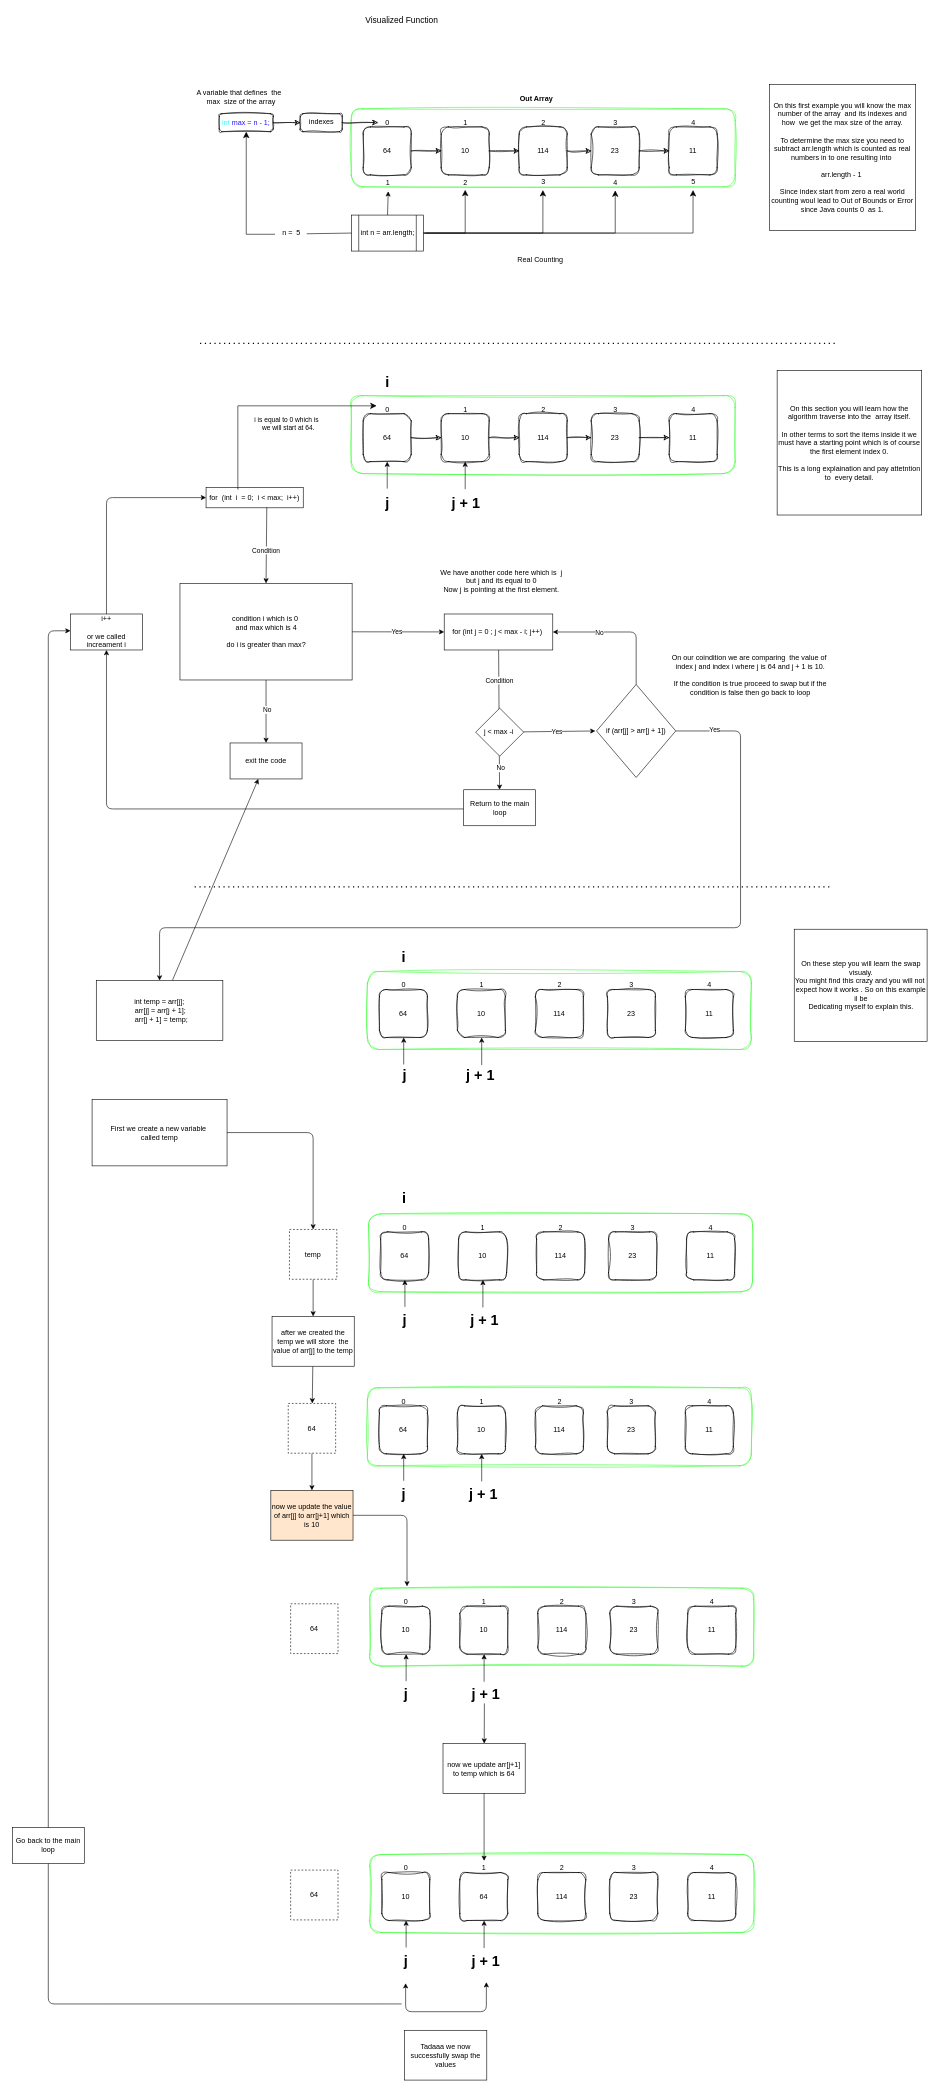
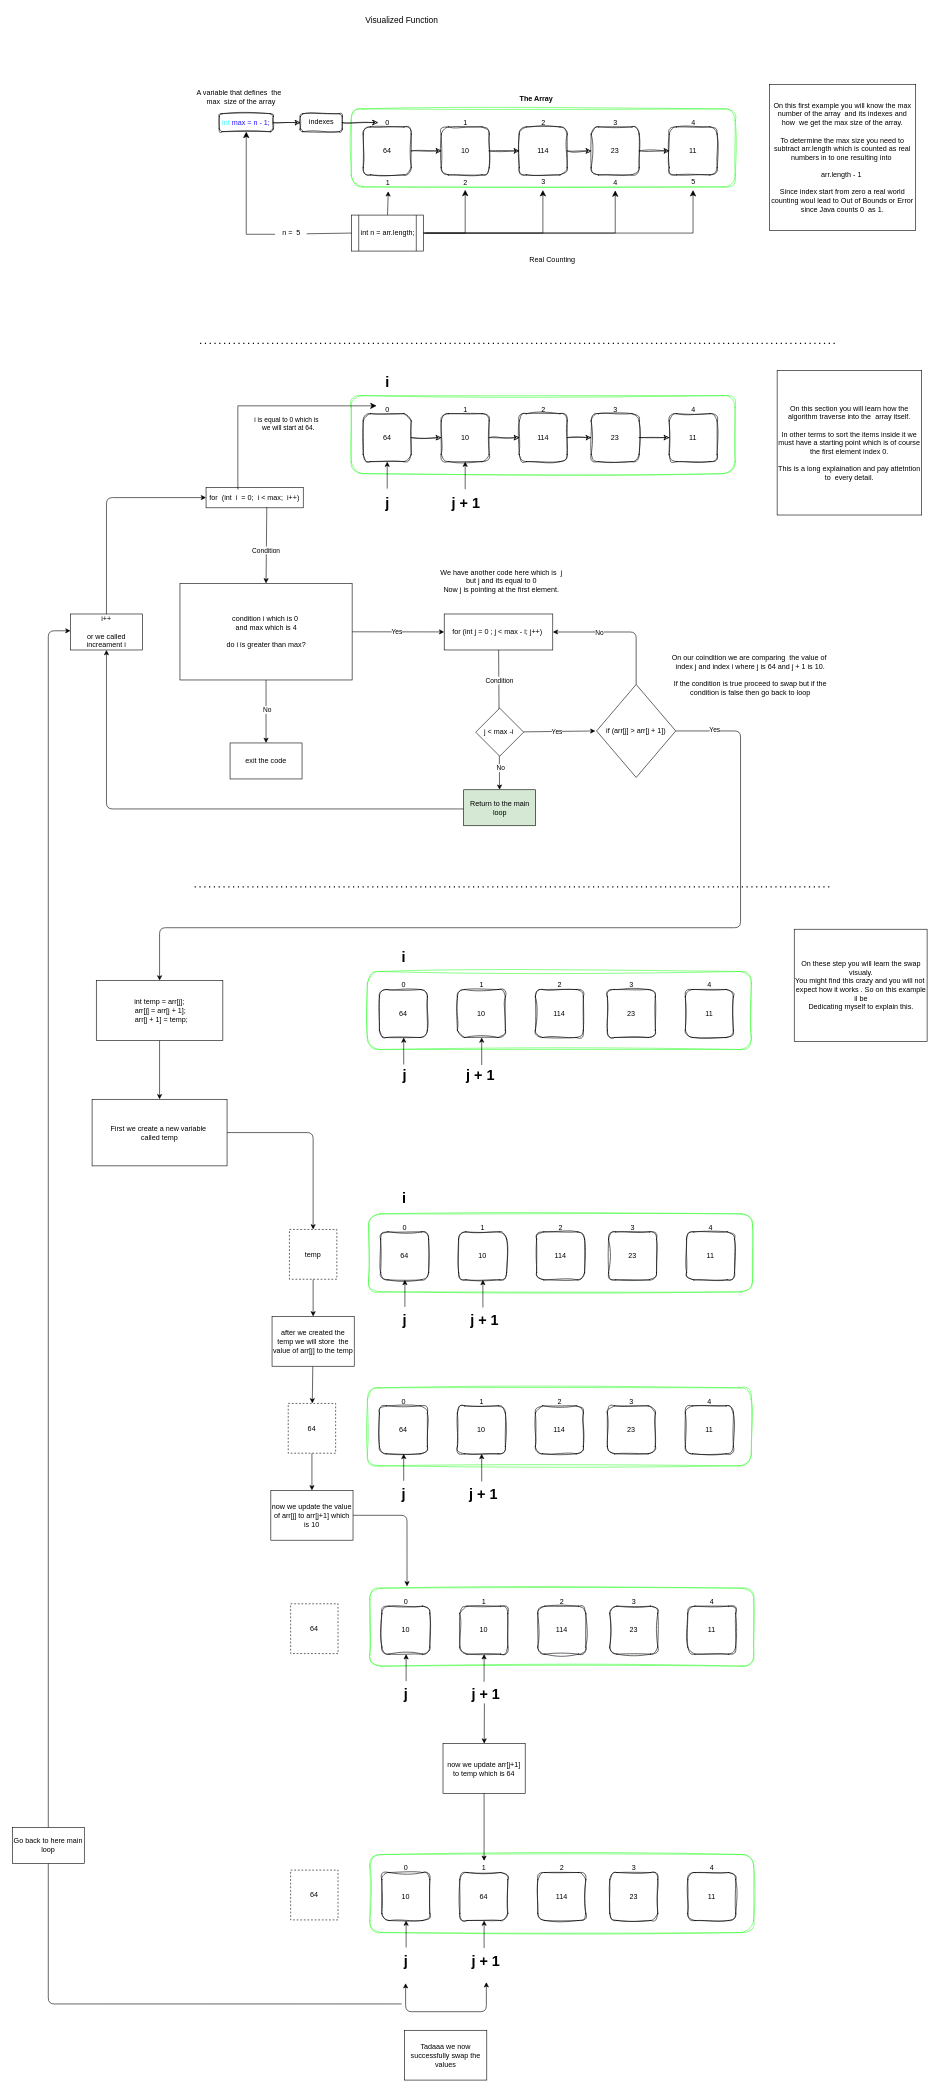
node "Out Array": label "Out Array" -> "The Array"
node "Real Counting": moved (540, 263) -> (552, 263)
node "Return to the main loop": fillcolor #ffffff -> #d5e8d4
edge "int temp = arr[j]; arr[j] = arr[j + 1]; arr[j + 1] = temp;" -> "exit the code": now "int temp = arr[j]; arr[j] = arr[j + 1]; arr[j + 1] = temp;" -> "First we create a new variable called temp"
node "now we update the value of arr[j] to arr[j+1] which is 10": fillcolor #ffe6cc -> #ffffff
node "Go back to the main loop": label "Go back to the main loop" -> "Go back to here main loop"
